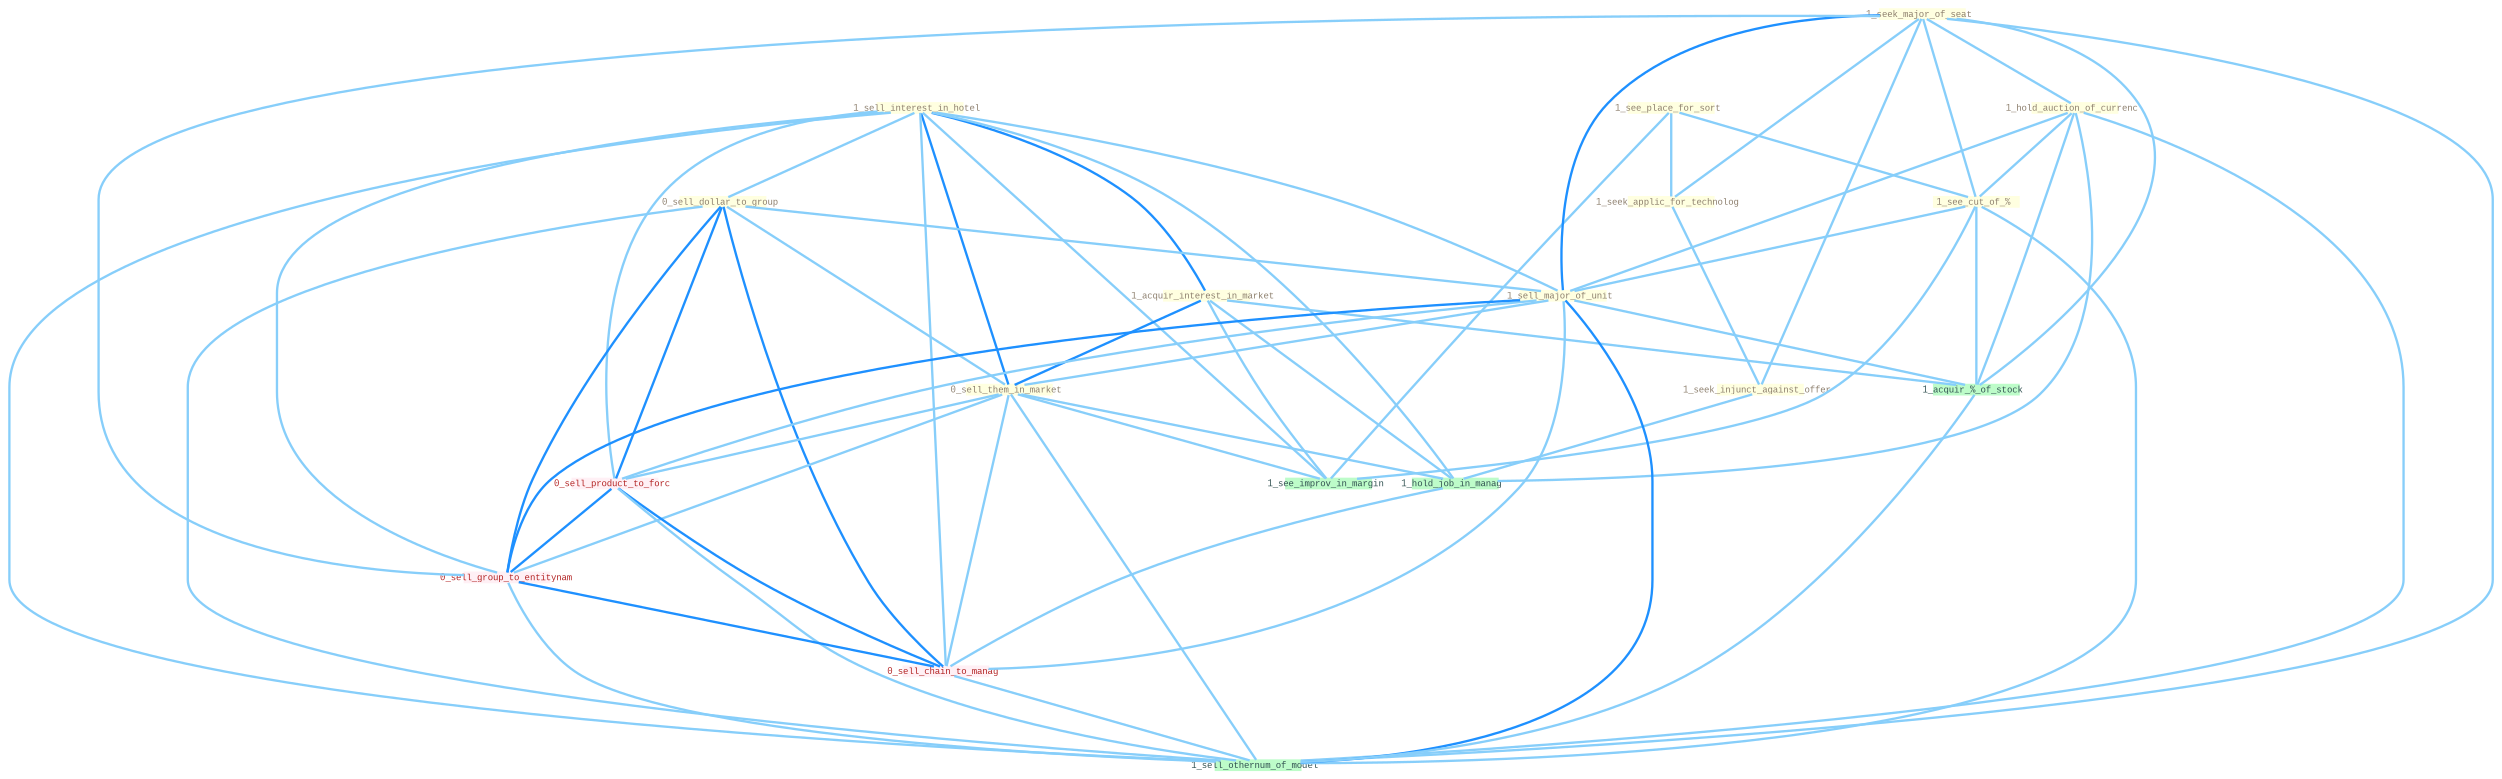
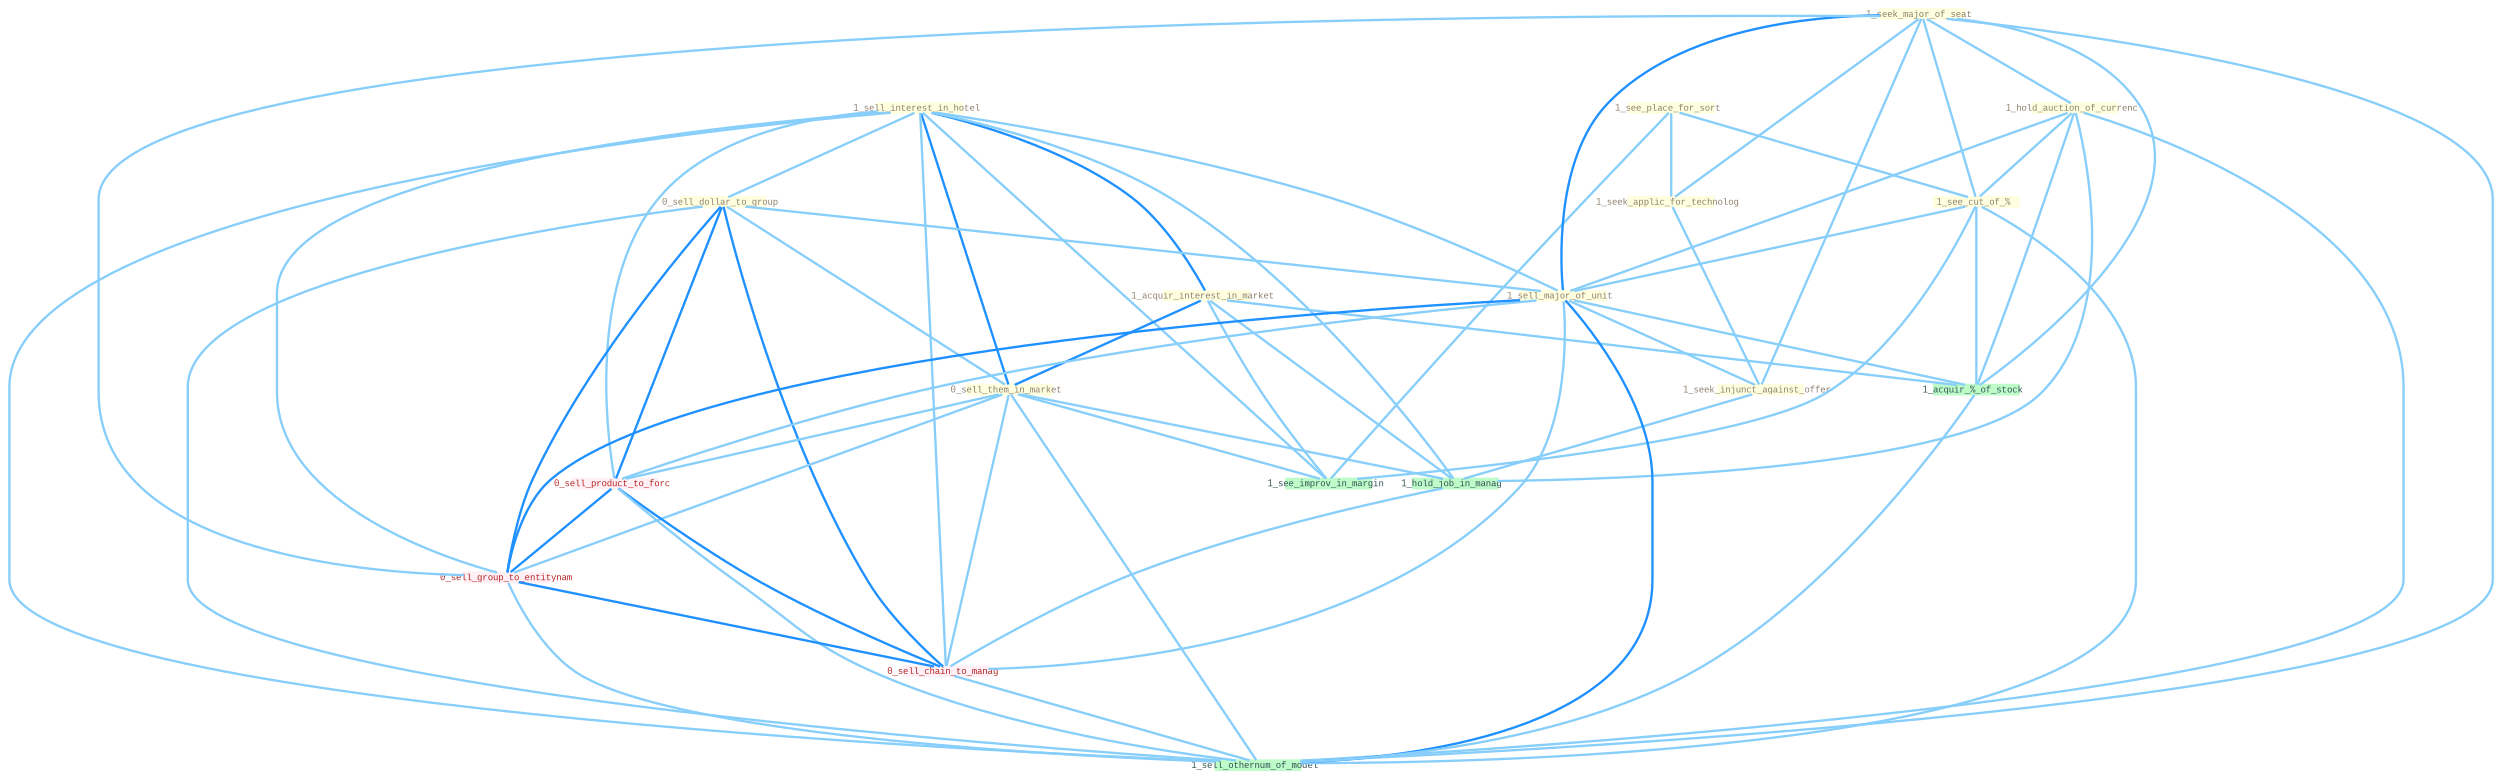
edge "1_sell_major_of_unit" -- "0_sell_them_in_market": now "1_sell_major_of_unit" -- "1_seek_injunct_against_offer"
